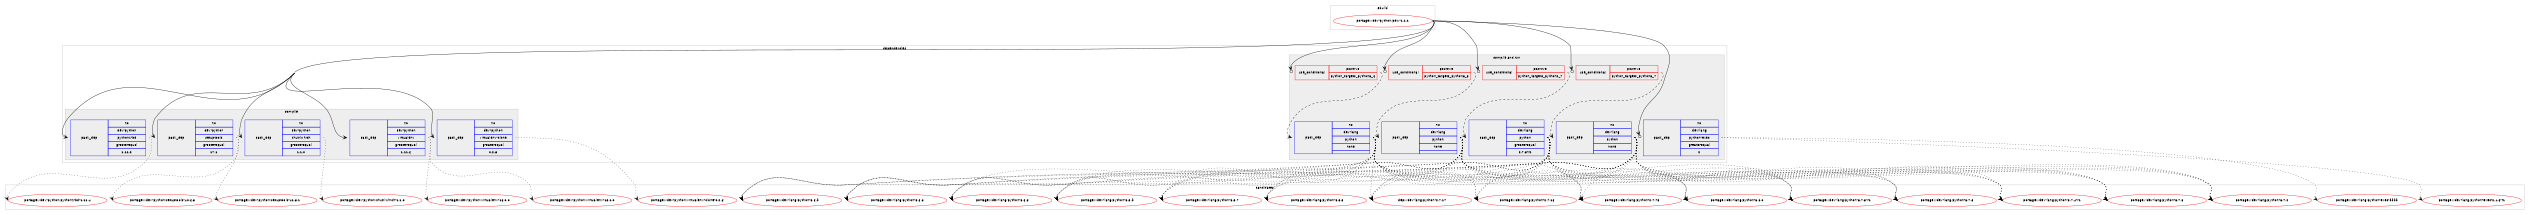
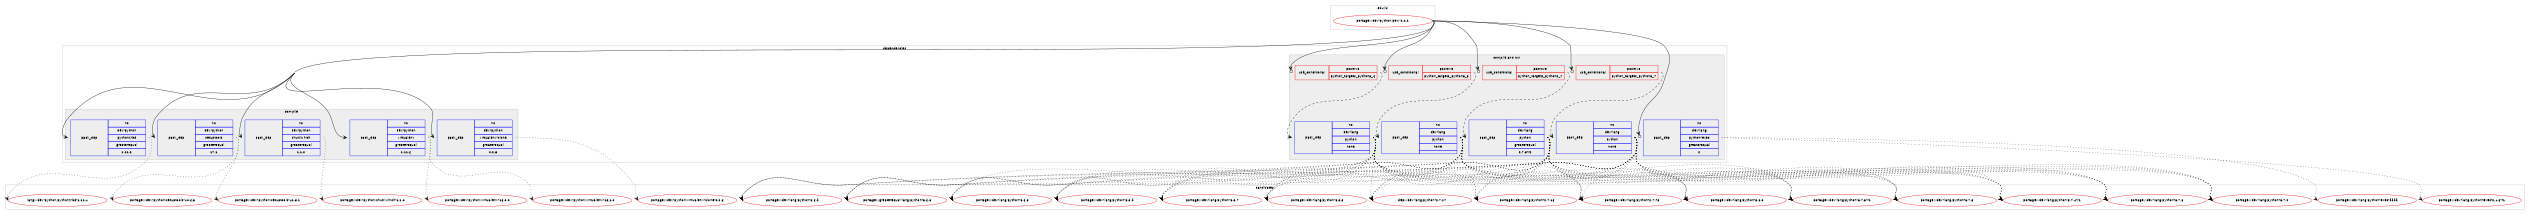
node "portage://dev-python/pythonz-bd-1.11.4": label "portage://dev-python/pythonz-bd-1.11.4" -> "lang://dev-python/pythonz-bd-1.11.4"
node "portage://dev-lang/python-3.6.8": label "portage://dev-lang/python-3.6.8" -> "portage://greaterequal-lang/python-3.6.8"
